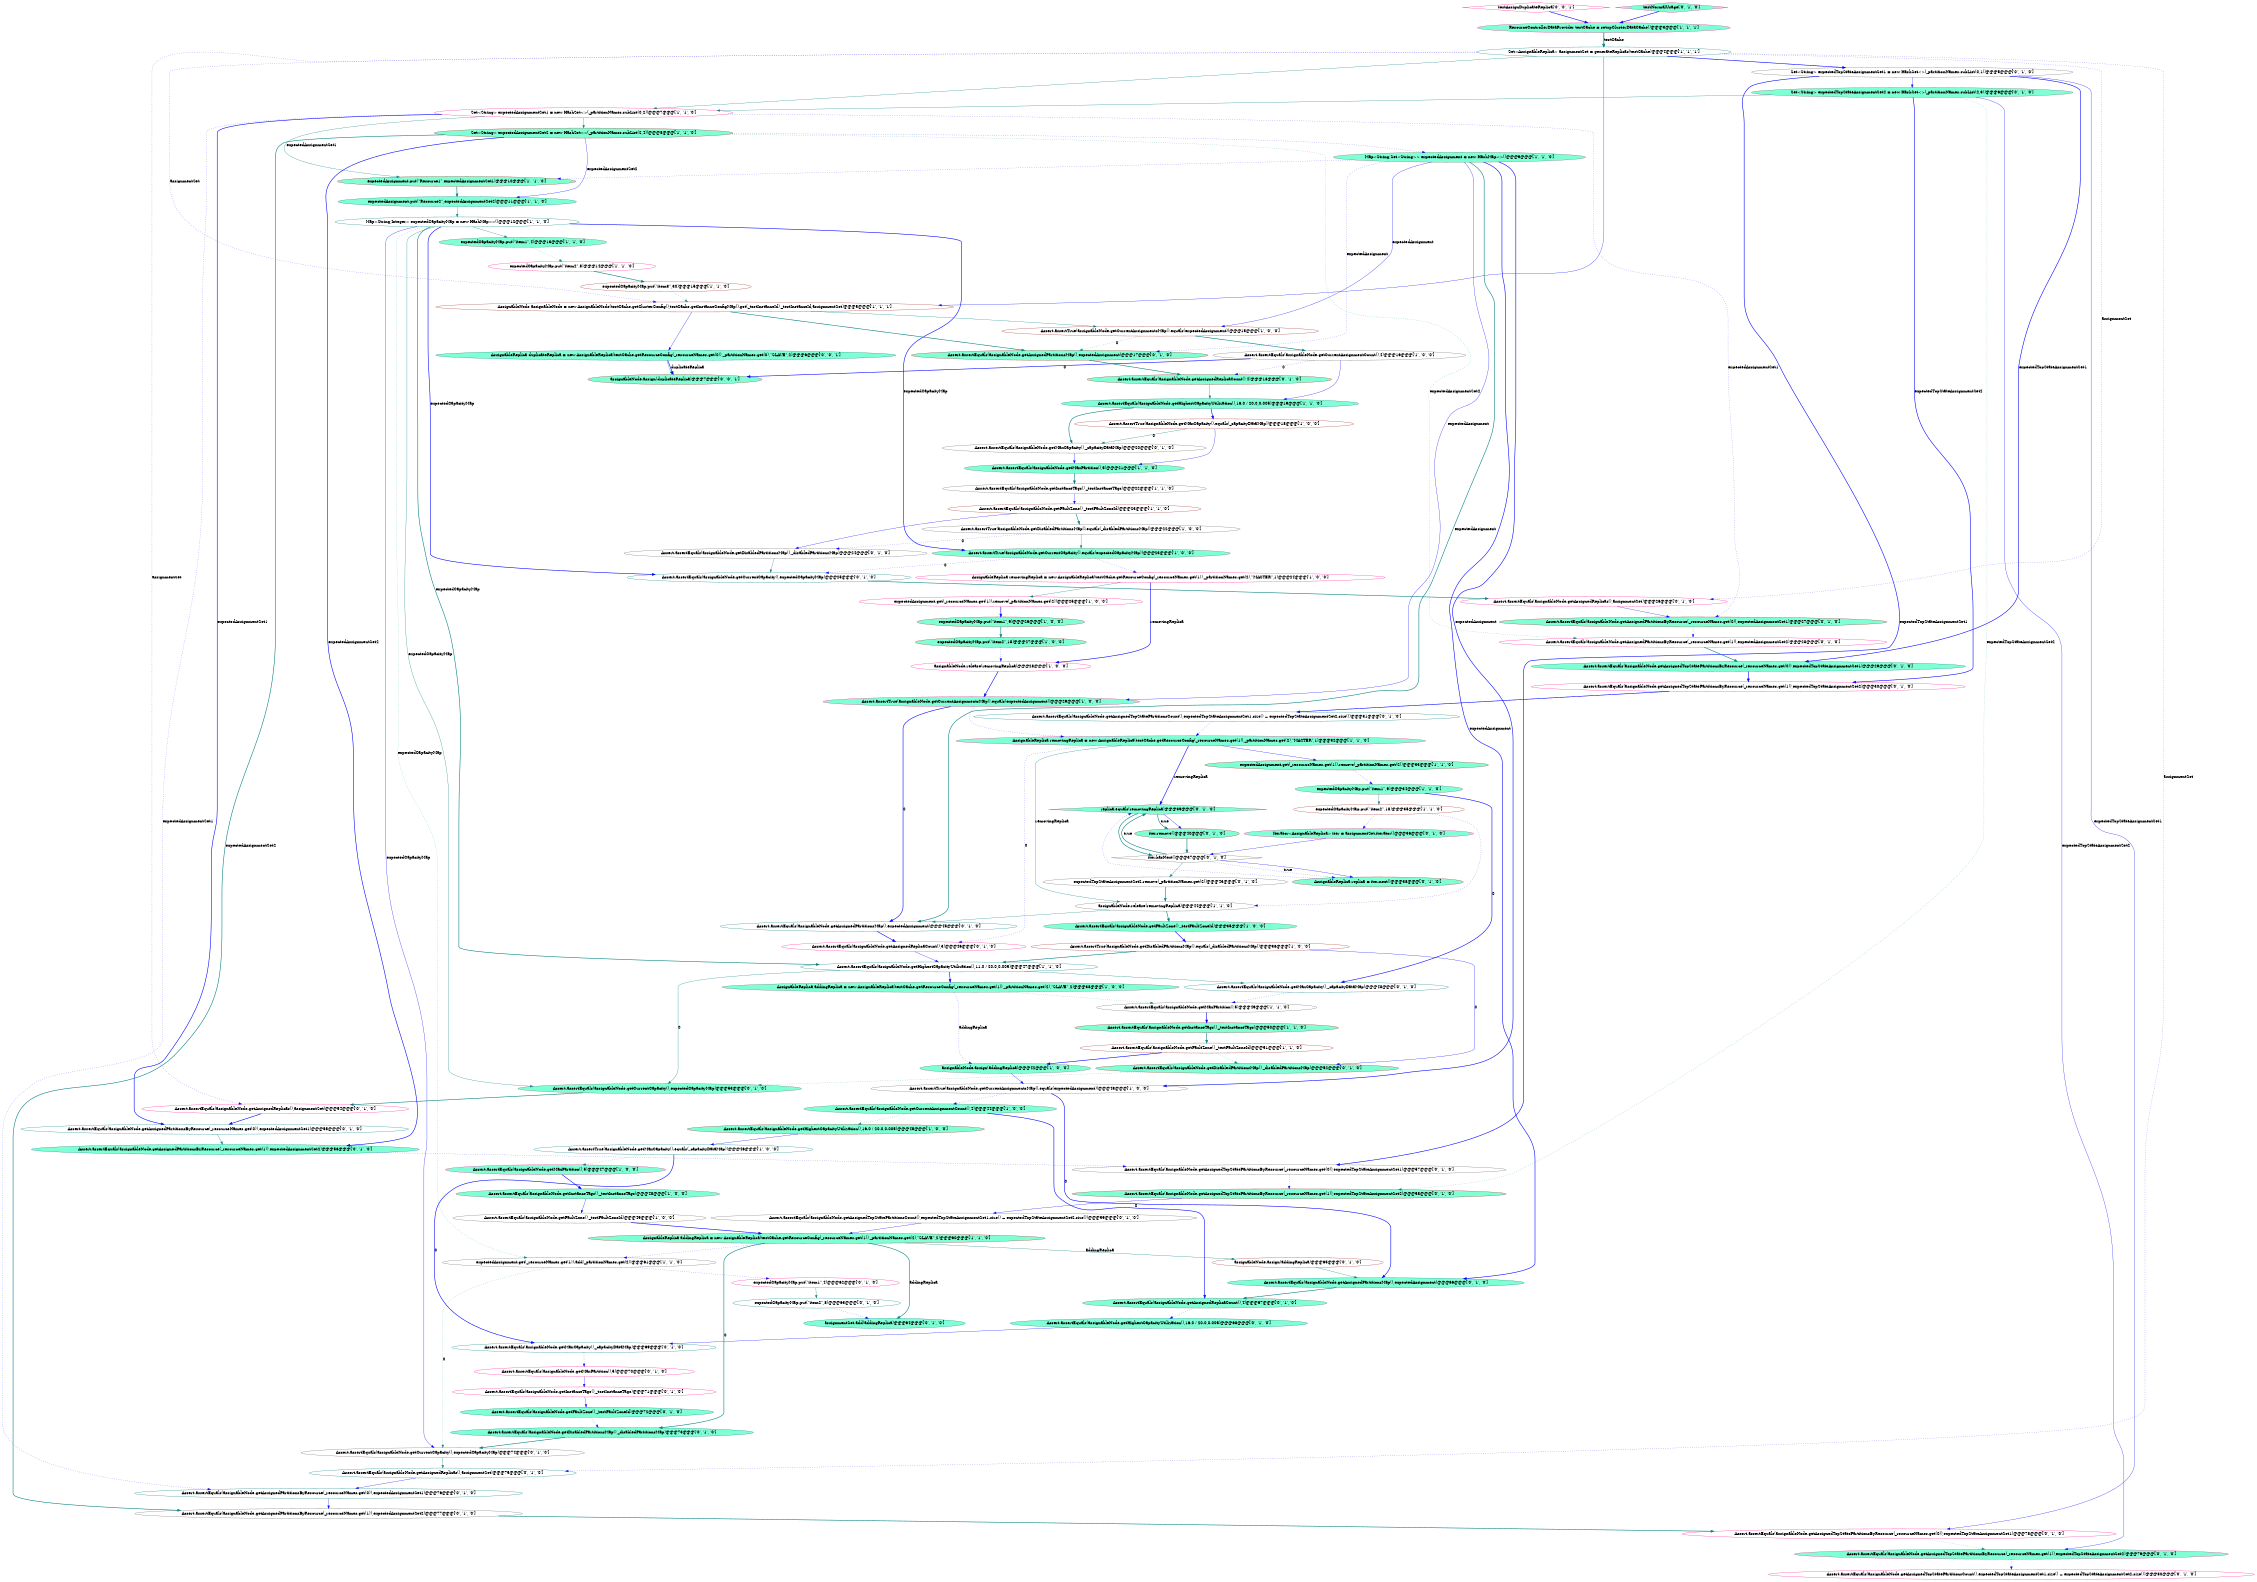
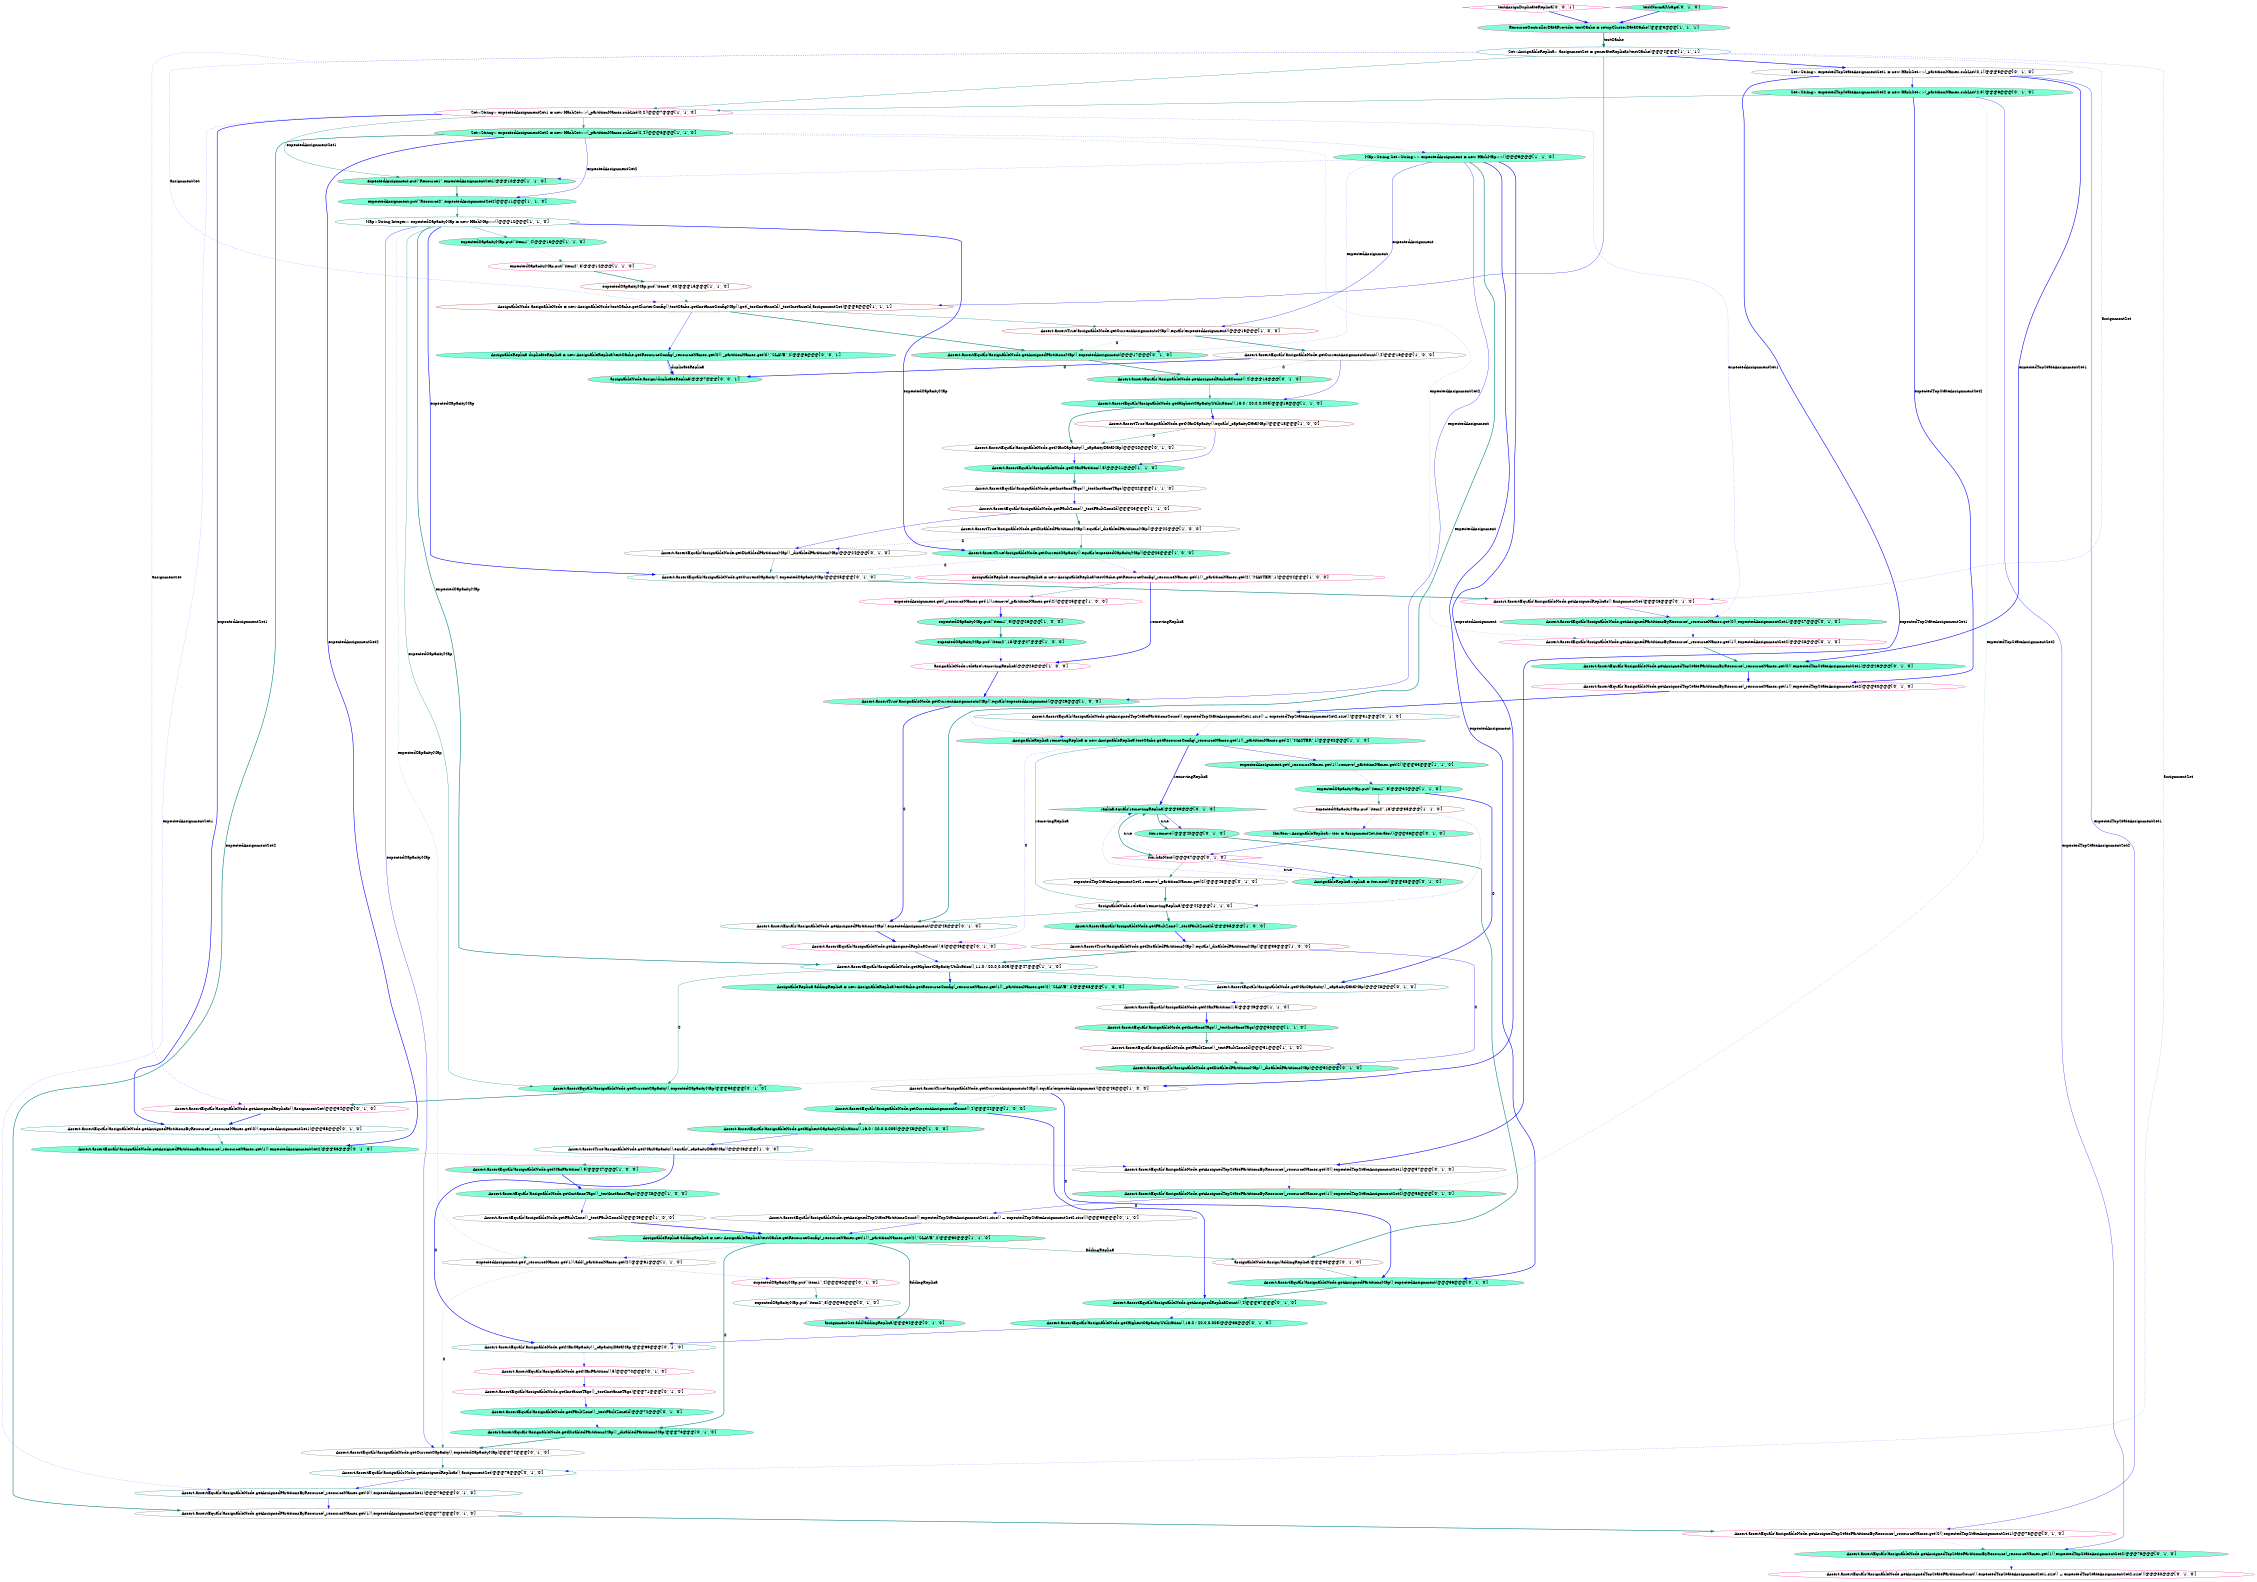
edge "iter.hasNext()@@@37@@@['0', '1', '0']" -> "replica.equals(removingReplica)@@@39@@@['0', '1', '0']": style bold -> dotted
edge "iter.remove()@@@40@@@['0', '1', '0']" -> "iter.hasNext()@@@37@@@['0', '1', '0']": now "iter.remove()@@@40@@@['0', '1', '0']" -> "assignableNode.assign(addingReplica)@@@65@@@['0', '1', '0']"
node "iter.hasNext()@@@37@@@['0', '1', '0']": color gray40 -> deeppink
node "assignableNode.assign(addingReplica)@@@42@@@['1', '0', '0']": removed
node "assignmentSet.add(addingReplica)@@@64@@@['0', '1', '0']": color teal -> deeppink
